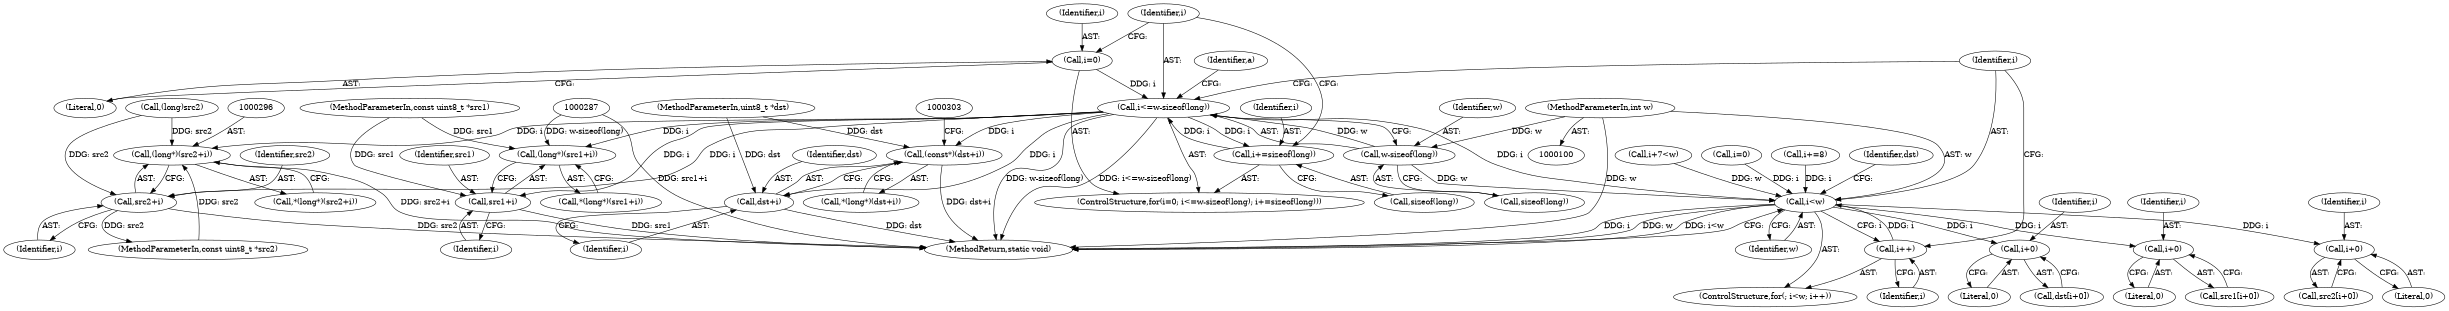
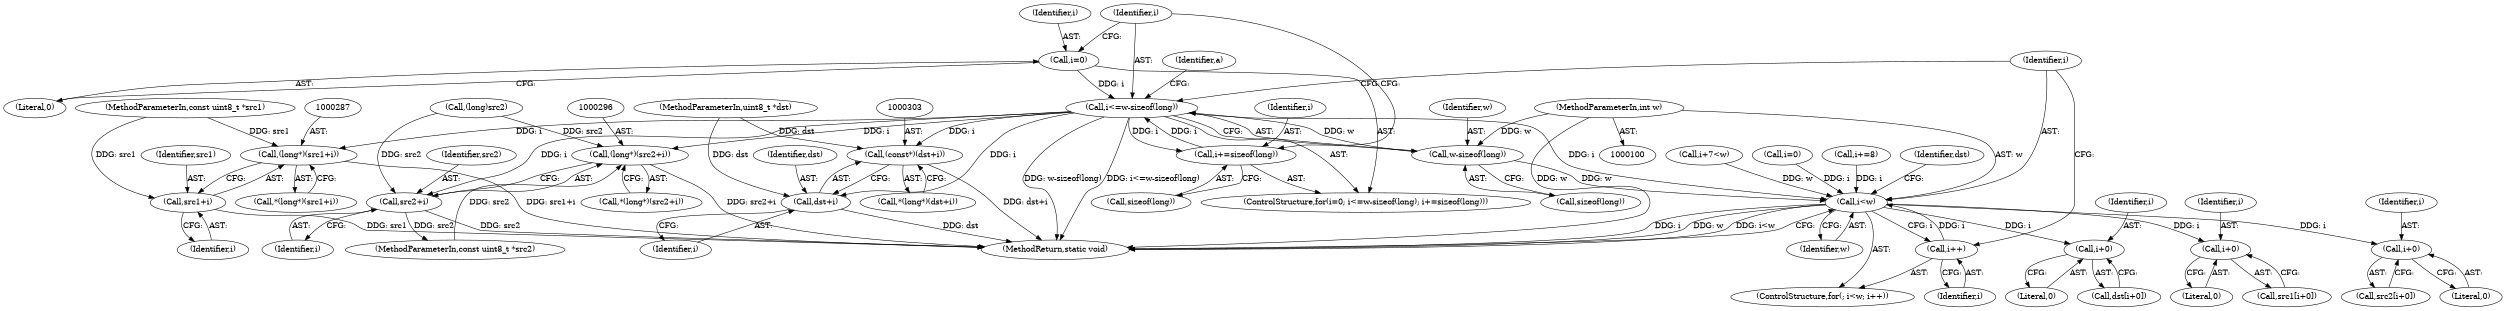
edge "(Call,i<=w-sizeof(long))" -> "(Call,src1+i)": removed, label "DDG: i"
edge "1000287" -> "(Call,(long*)(src1+i))": label "DDG: w-sizeof(long)" -> "AST: "
edge "1000303" -> "(Call,(const*)(dst+i))": label "CFG: " -> "AST: "
edge "1000287" -> "(MethodReturn,static void)": now "(Call,(long*)(src1+i))" -> "(MethodReturn,static void)"
